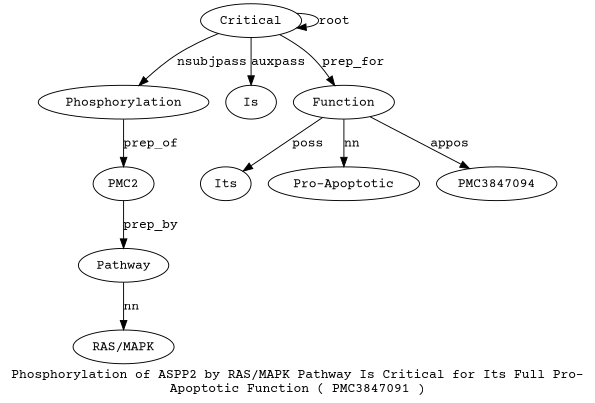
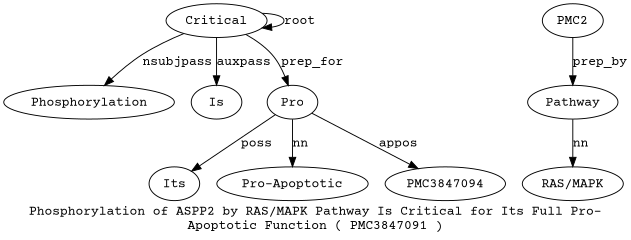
node "Function": label "Function" -> "Pro"
edge "Phosphorylation" -> "PMC2": removed, label "prep_of"
